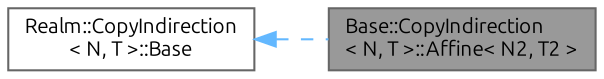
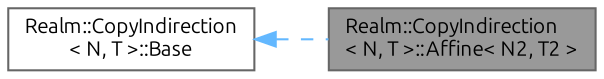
node "Base::CopyIndirection < N, T >::Affine< N2, T2 >": label "Base::CopyIndirection < N, T >::Affine< N2, T2 >" -> "Realm::CopyIndirection < N, T >::Affine< N2, T2 >"
